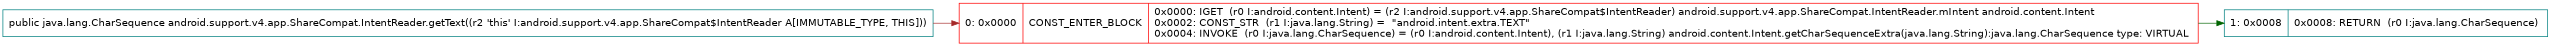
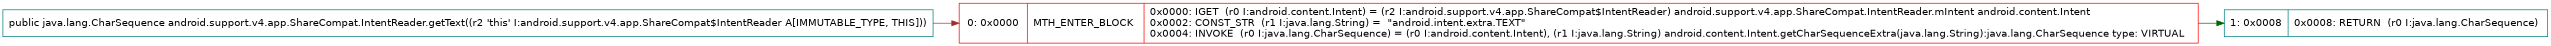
node "0: 0x0000": text "CONST_ENTER_BLOCK" -> "MTH_ENTER_BLOCK"
